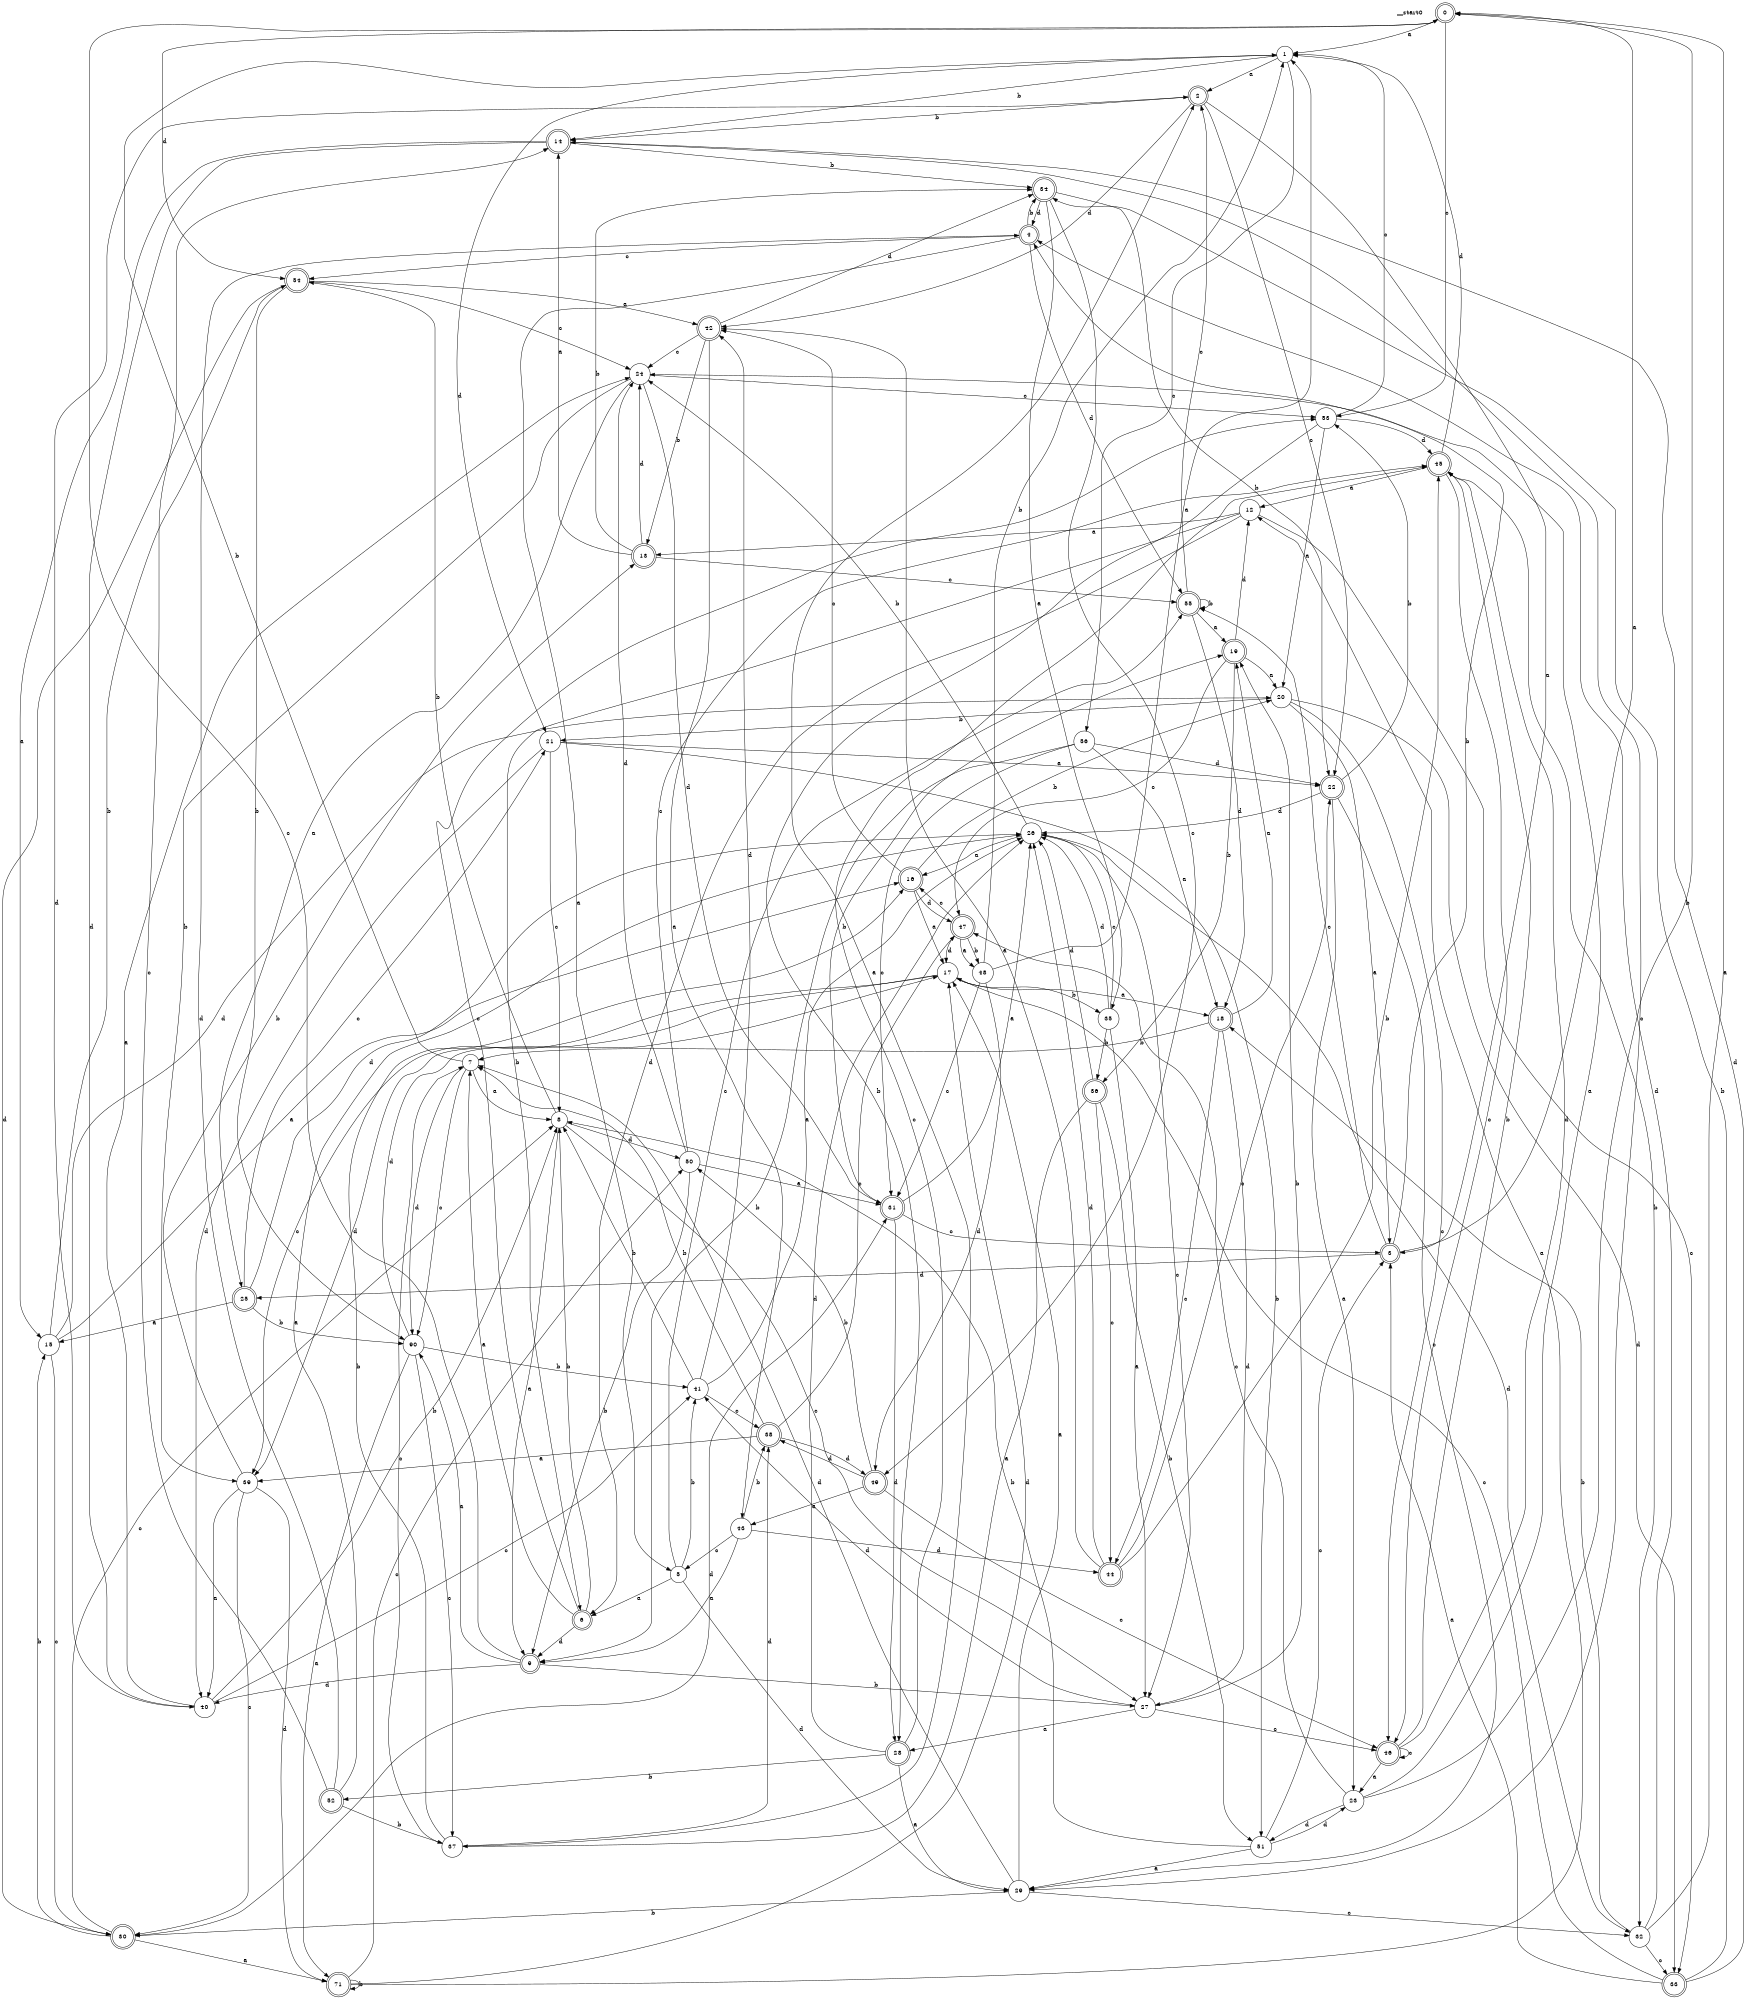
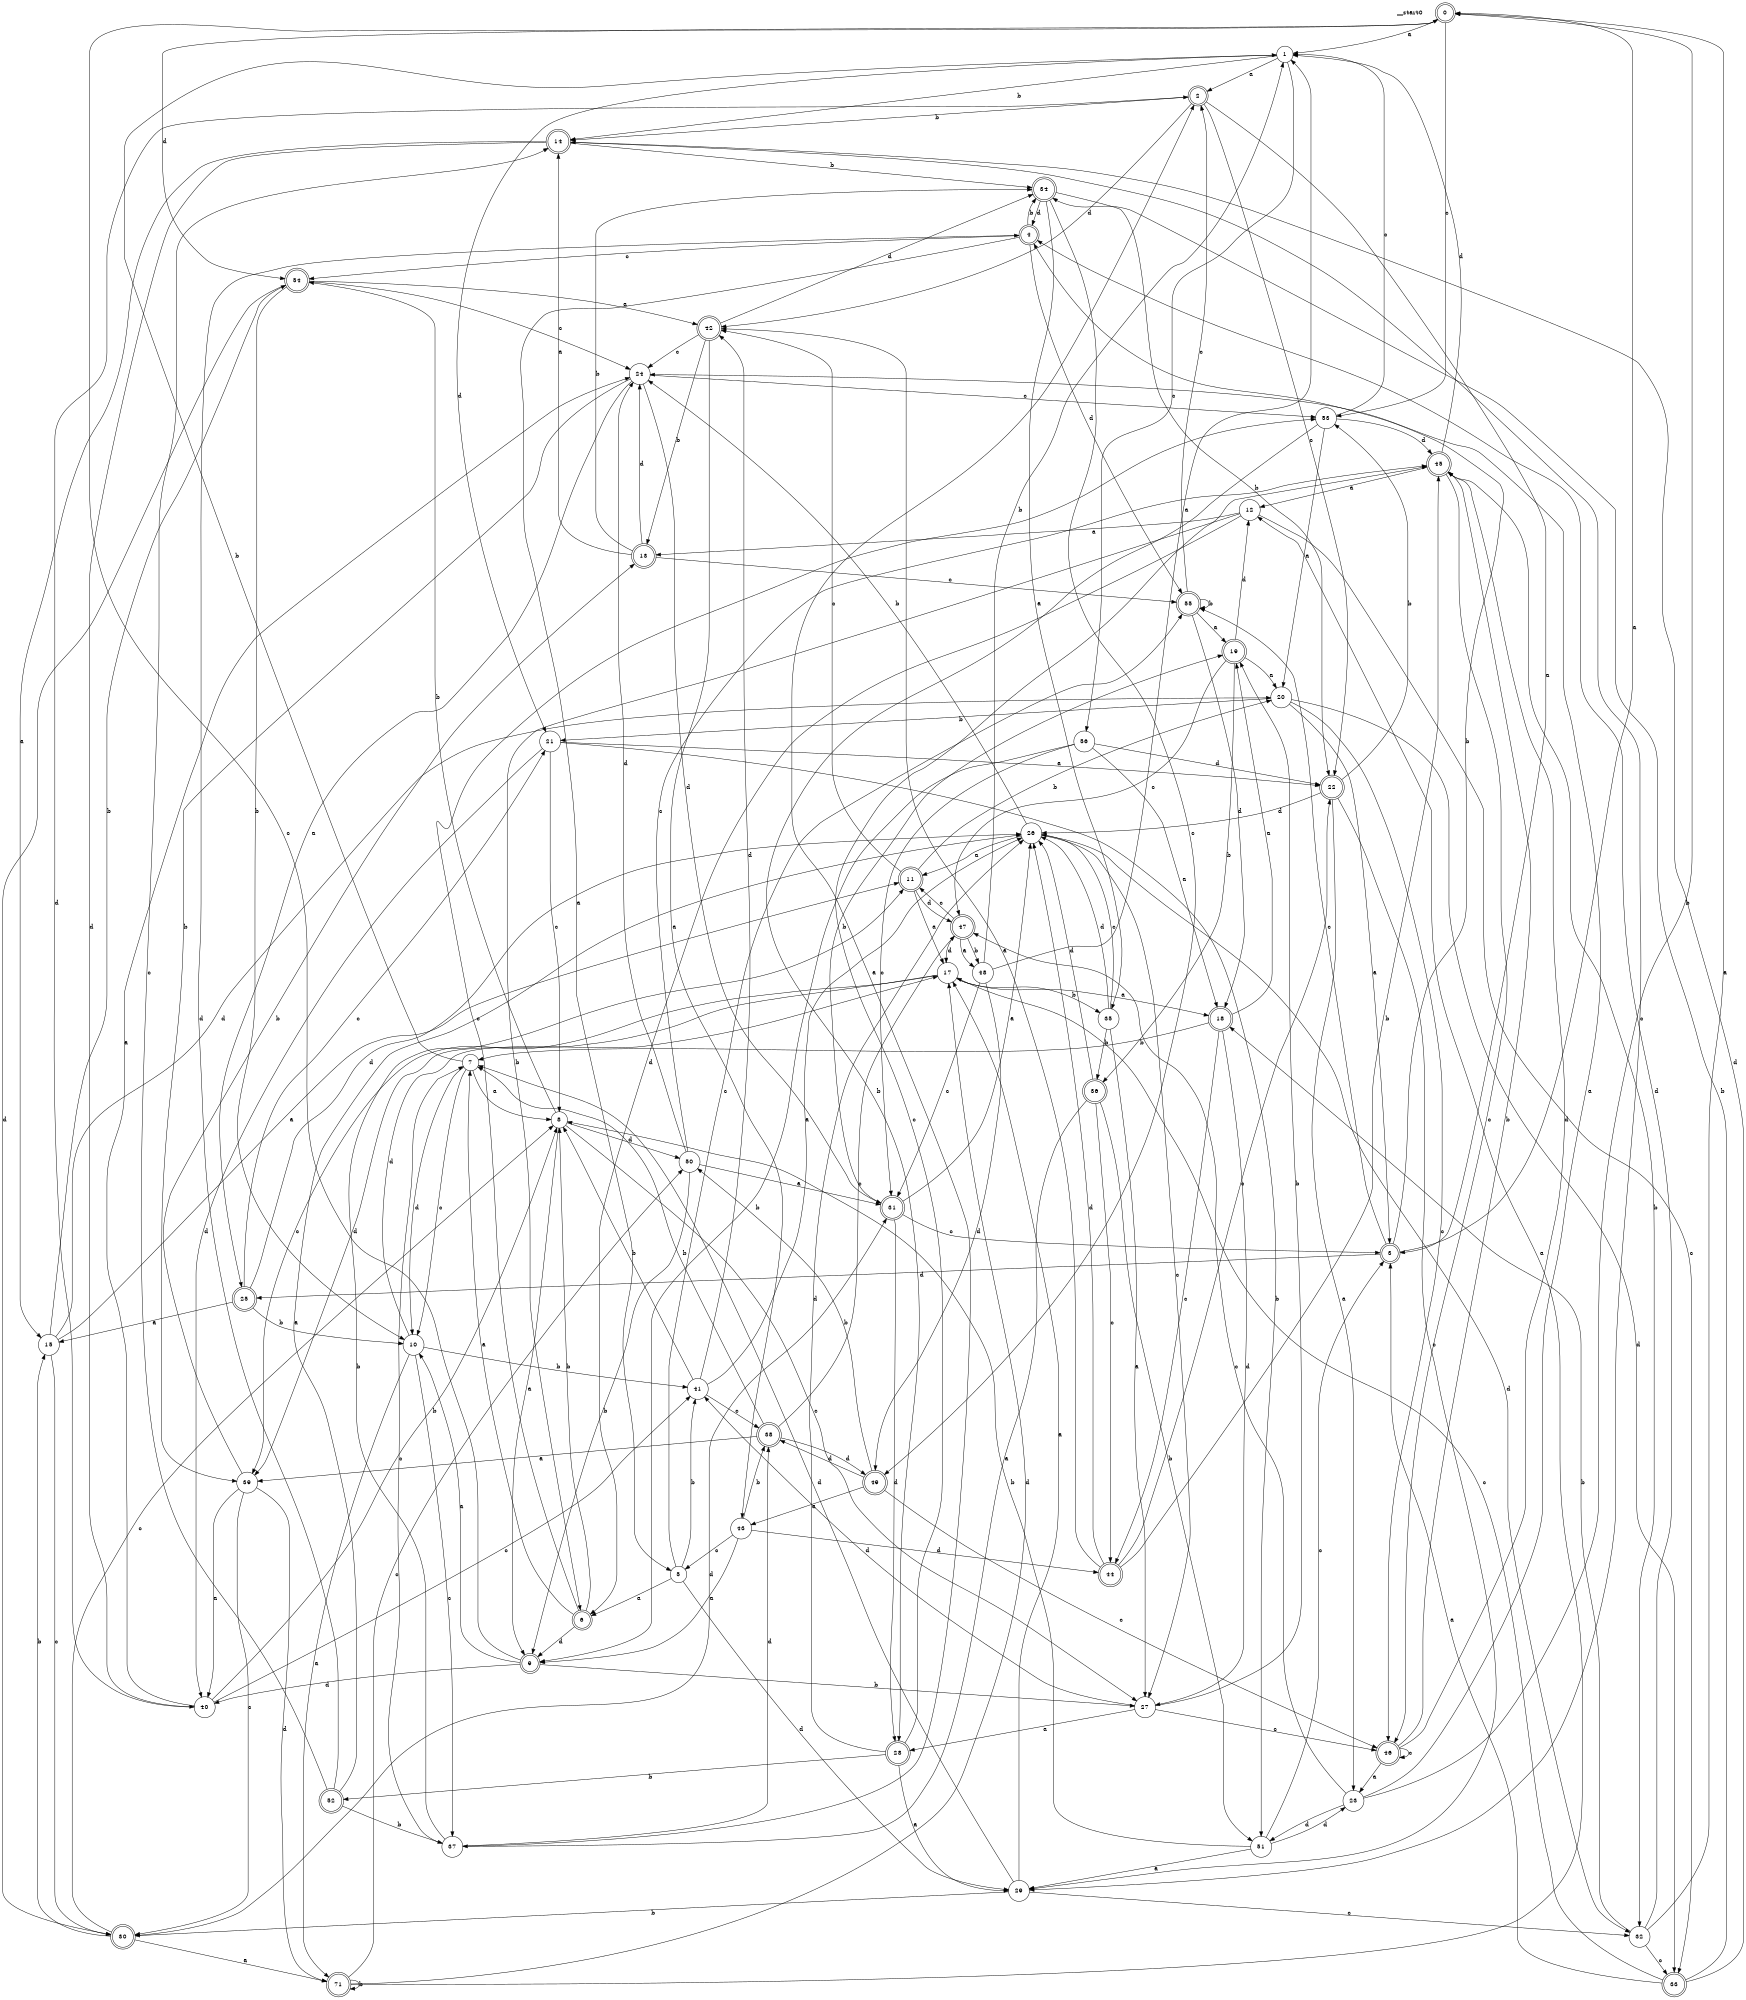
node "16": label "16" -> "11"
node "90": label "90" -> "10"
